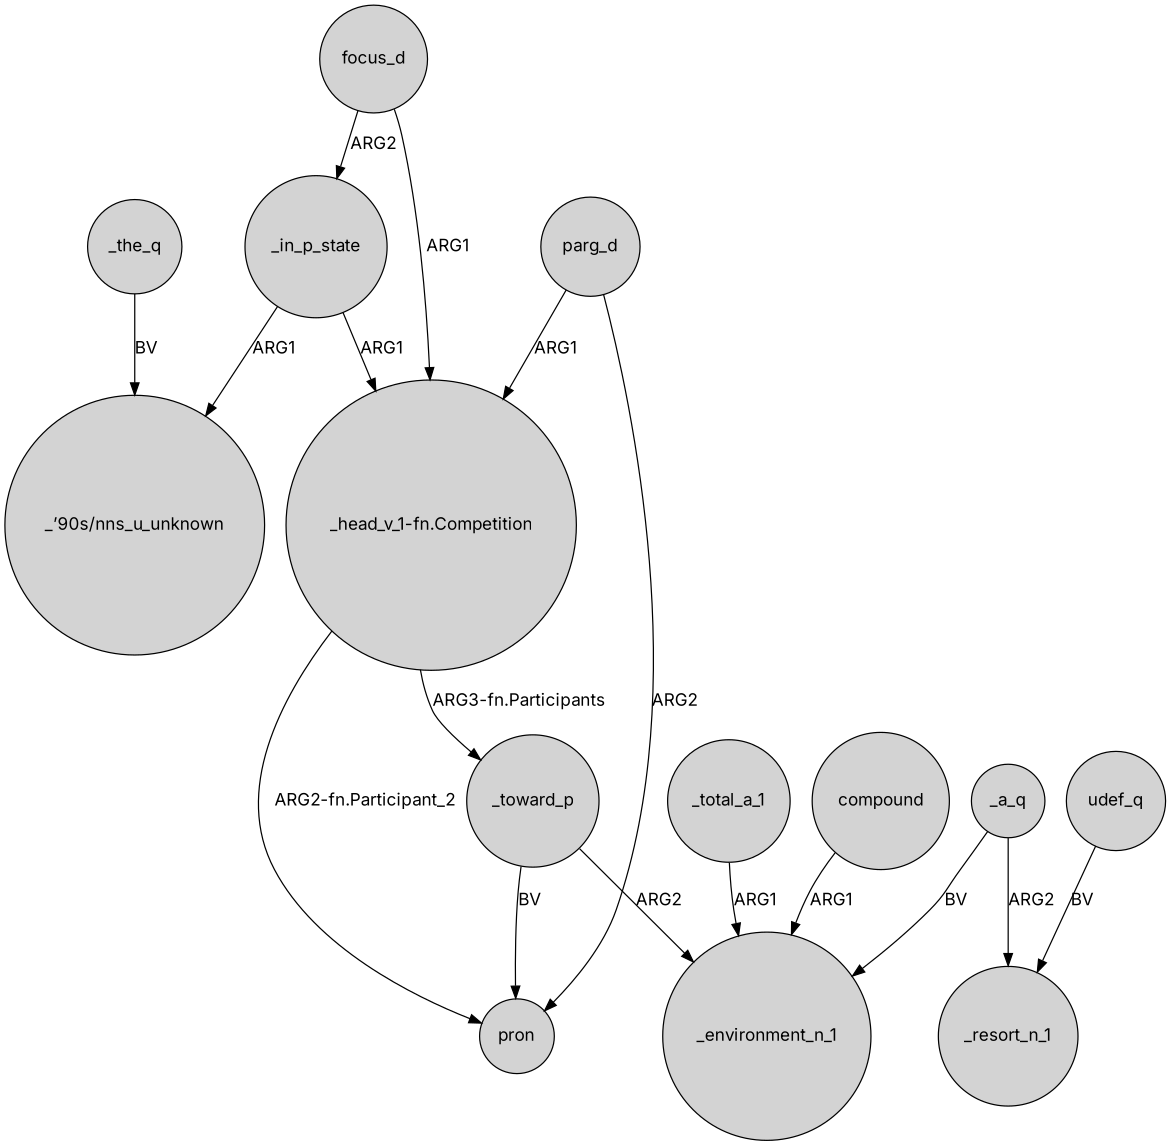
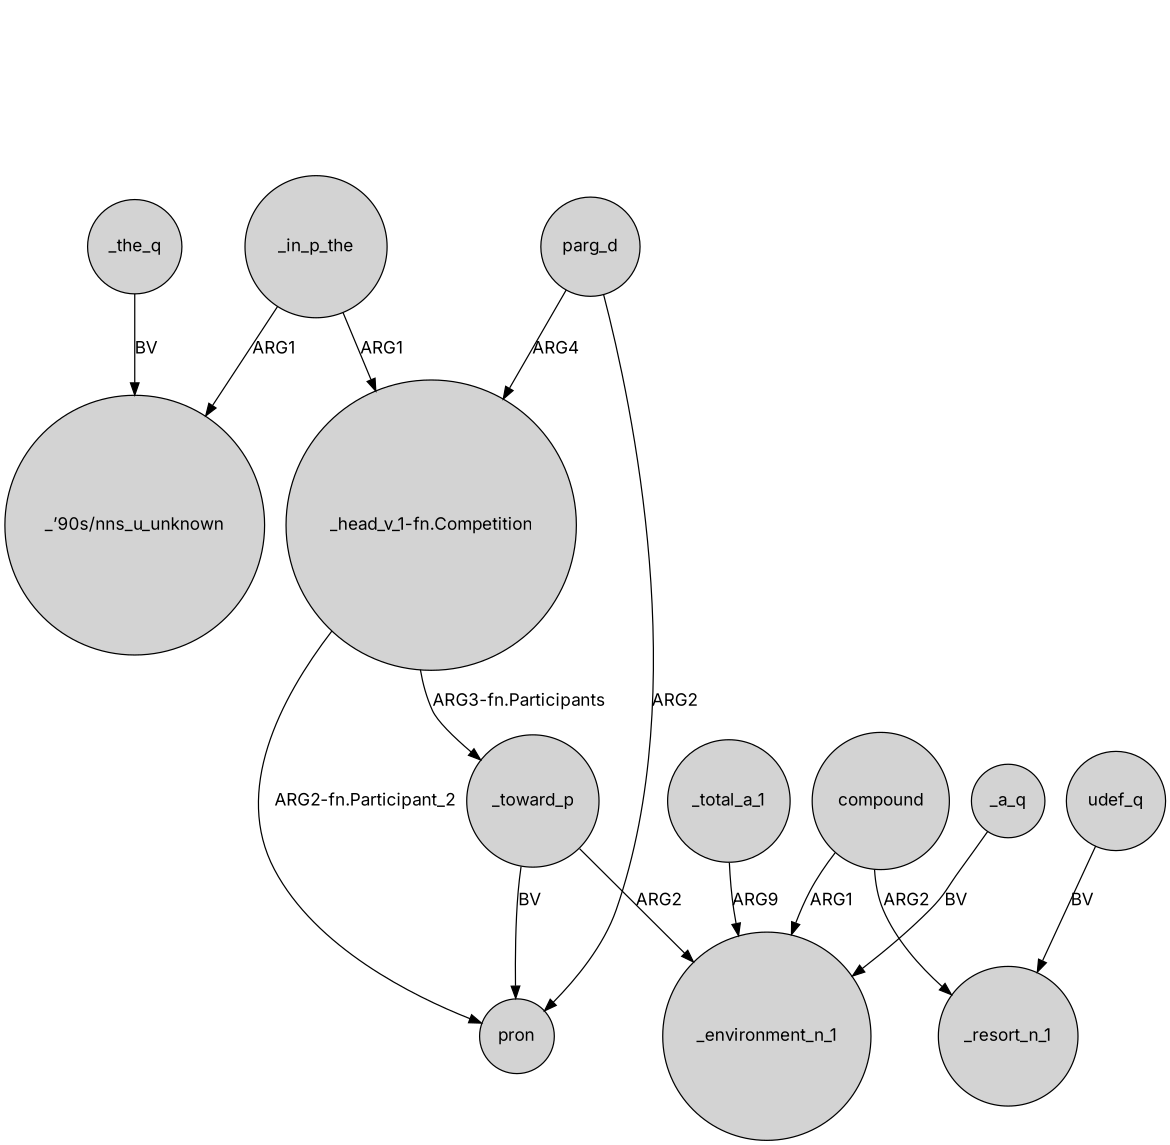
node "focus_d": removed
node "_in_p_state": label "_in_p_state" -> "_in_p_the"
edge "parg_d" -> "_head_v_1-fn.Competition": label "ARG1" -> "ARG4"
edge "_a_q" -> "_resort_n_1": now "compound" -> "_resort_n_1"
edge "_total_a_1" -> "_environment_n_1": label "ARG1" -> "ARG9"
